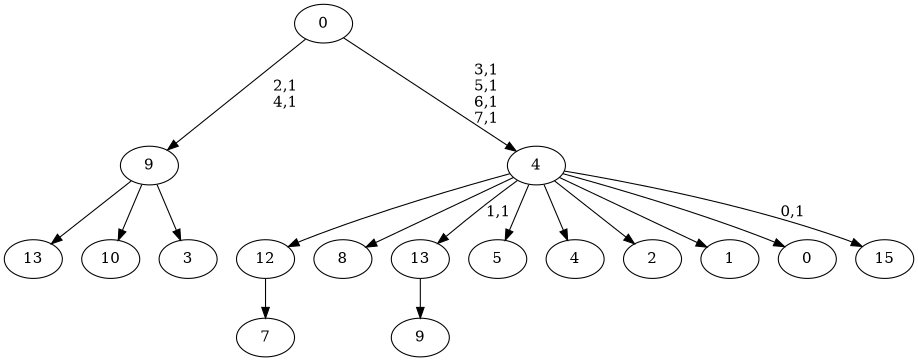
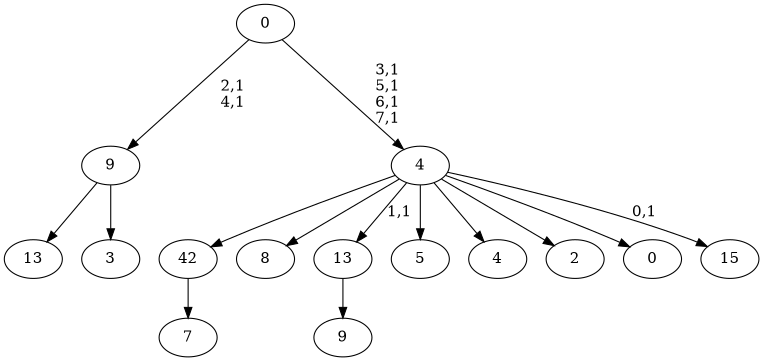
node "10": removed
node "12": label "12" -> "42"
node "1": removed
